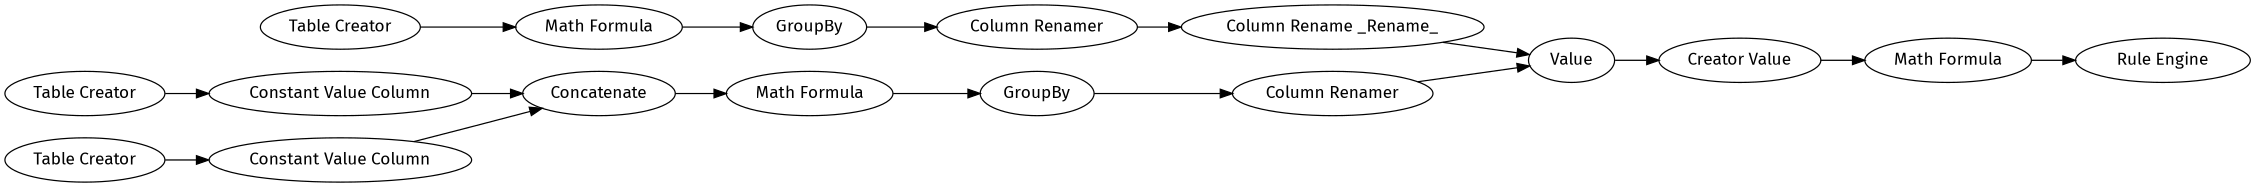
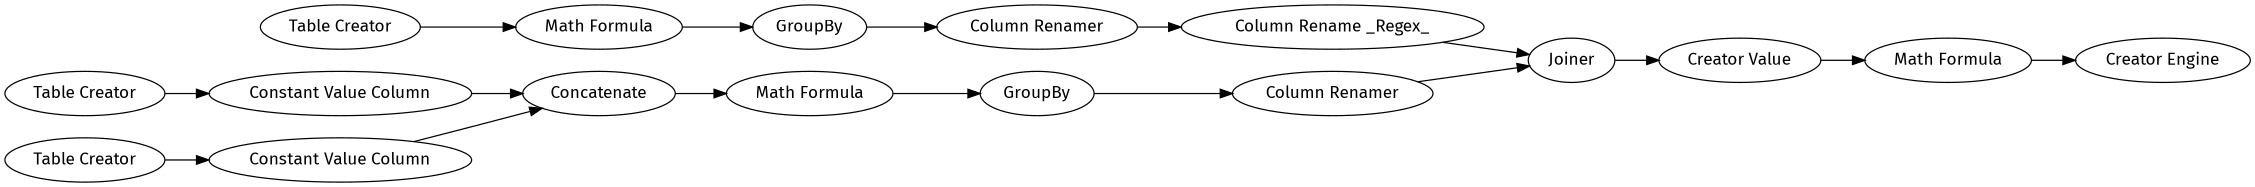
node "Column Rename _Rename_": label "Column Rename _Rename_" -> "Column Rename _Regex_"
node "Value": label "Value" -> "Joiner"
node "Rule Engine": label "Rule Engine" -> "Creator Engine"
